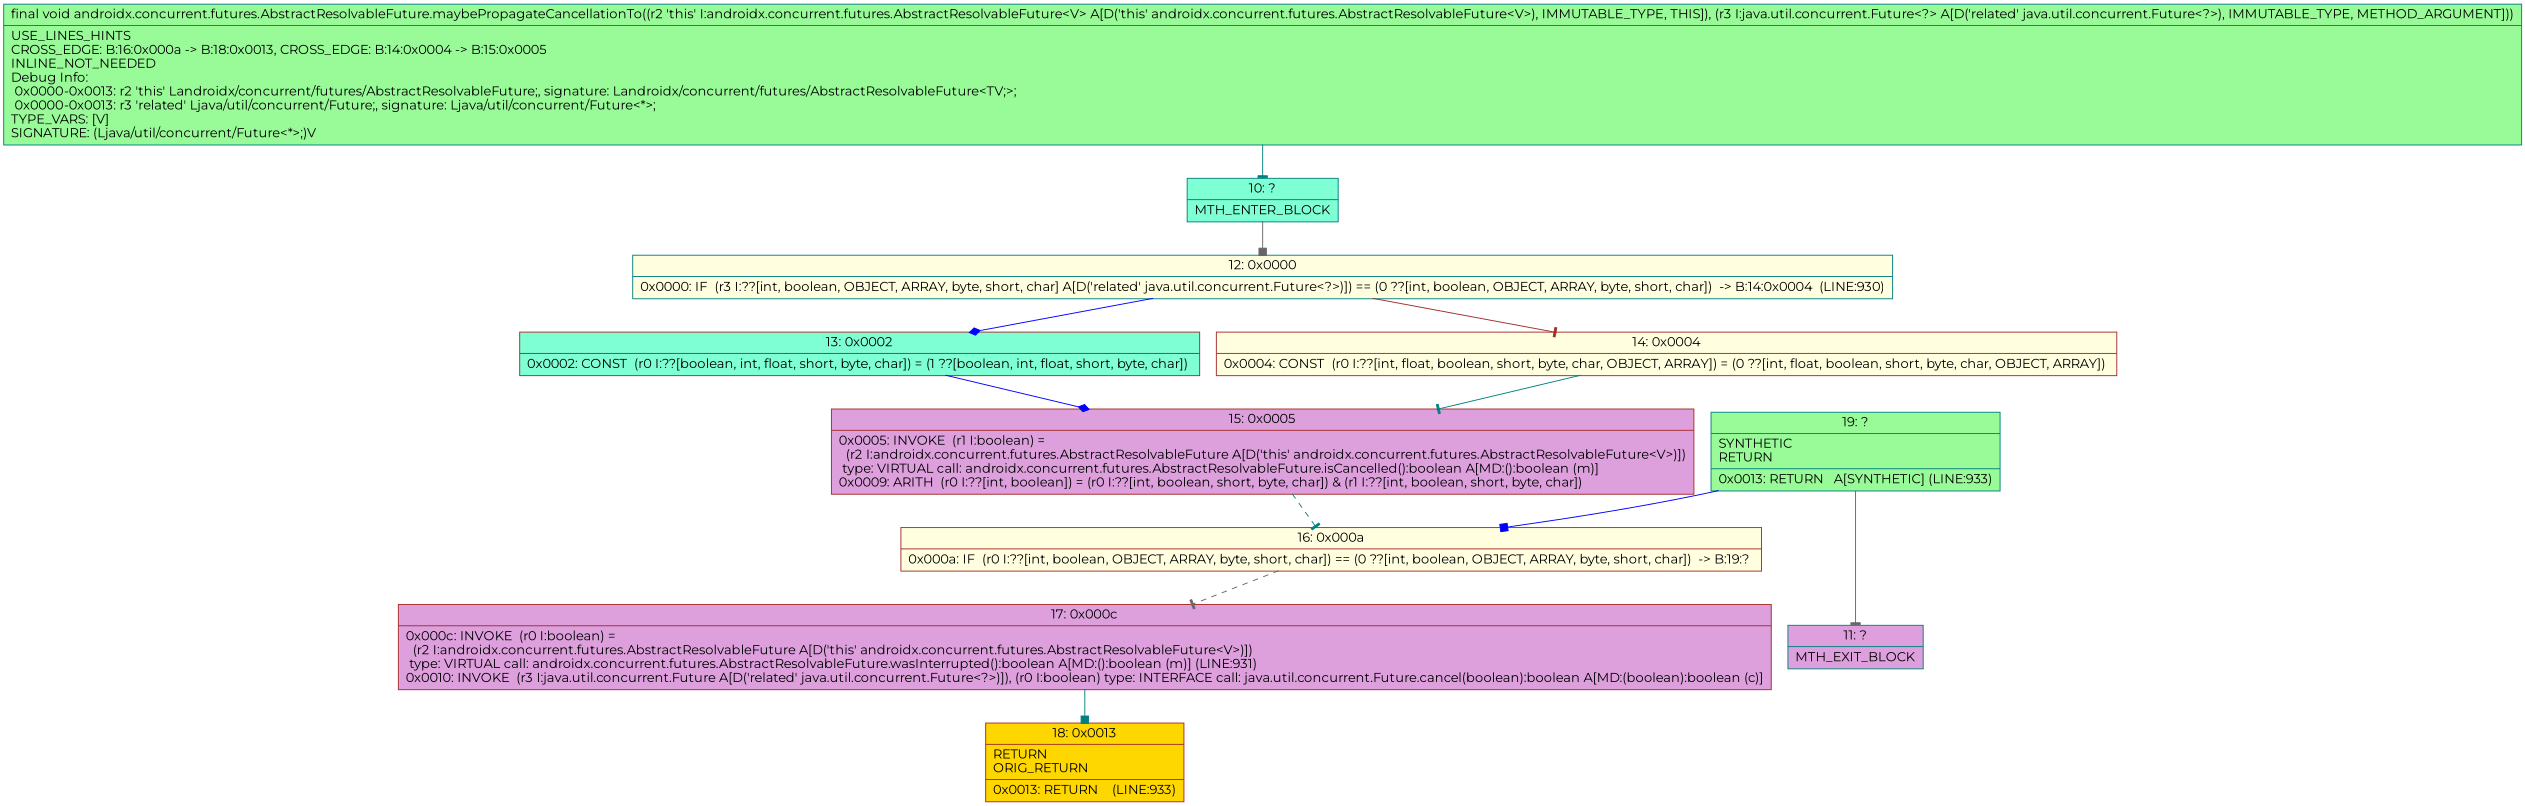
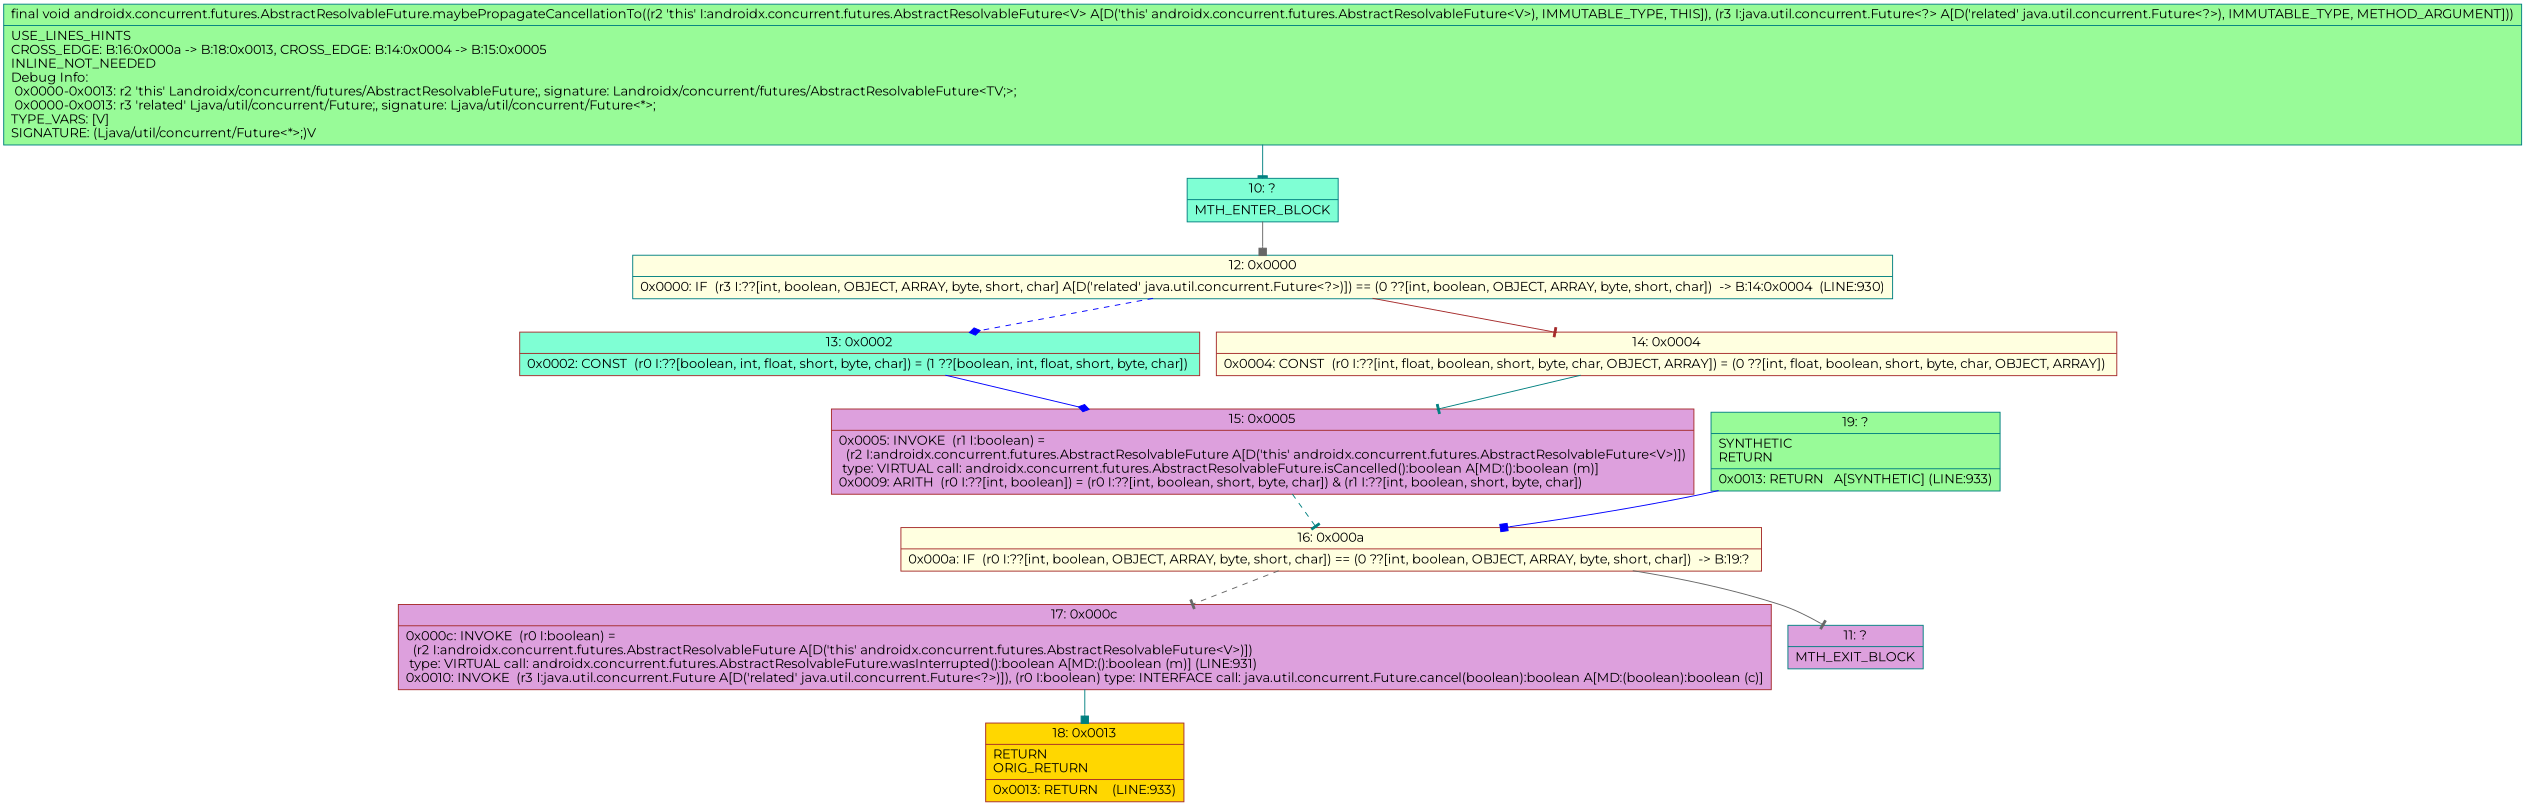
edge "12: 0x0000" -> "13: 0x0002": style solid -> dashed
edge "19: ?" -> "11: ?": now "16: 0x000a" -> "11: ?"
